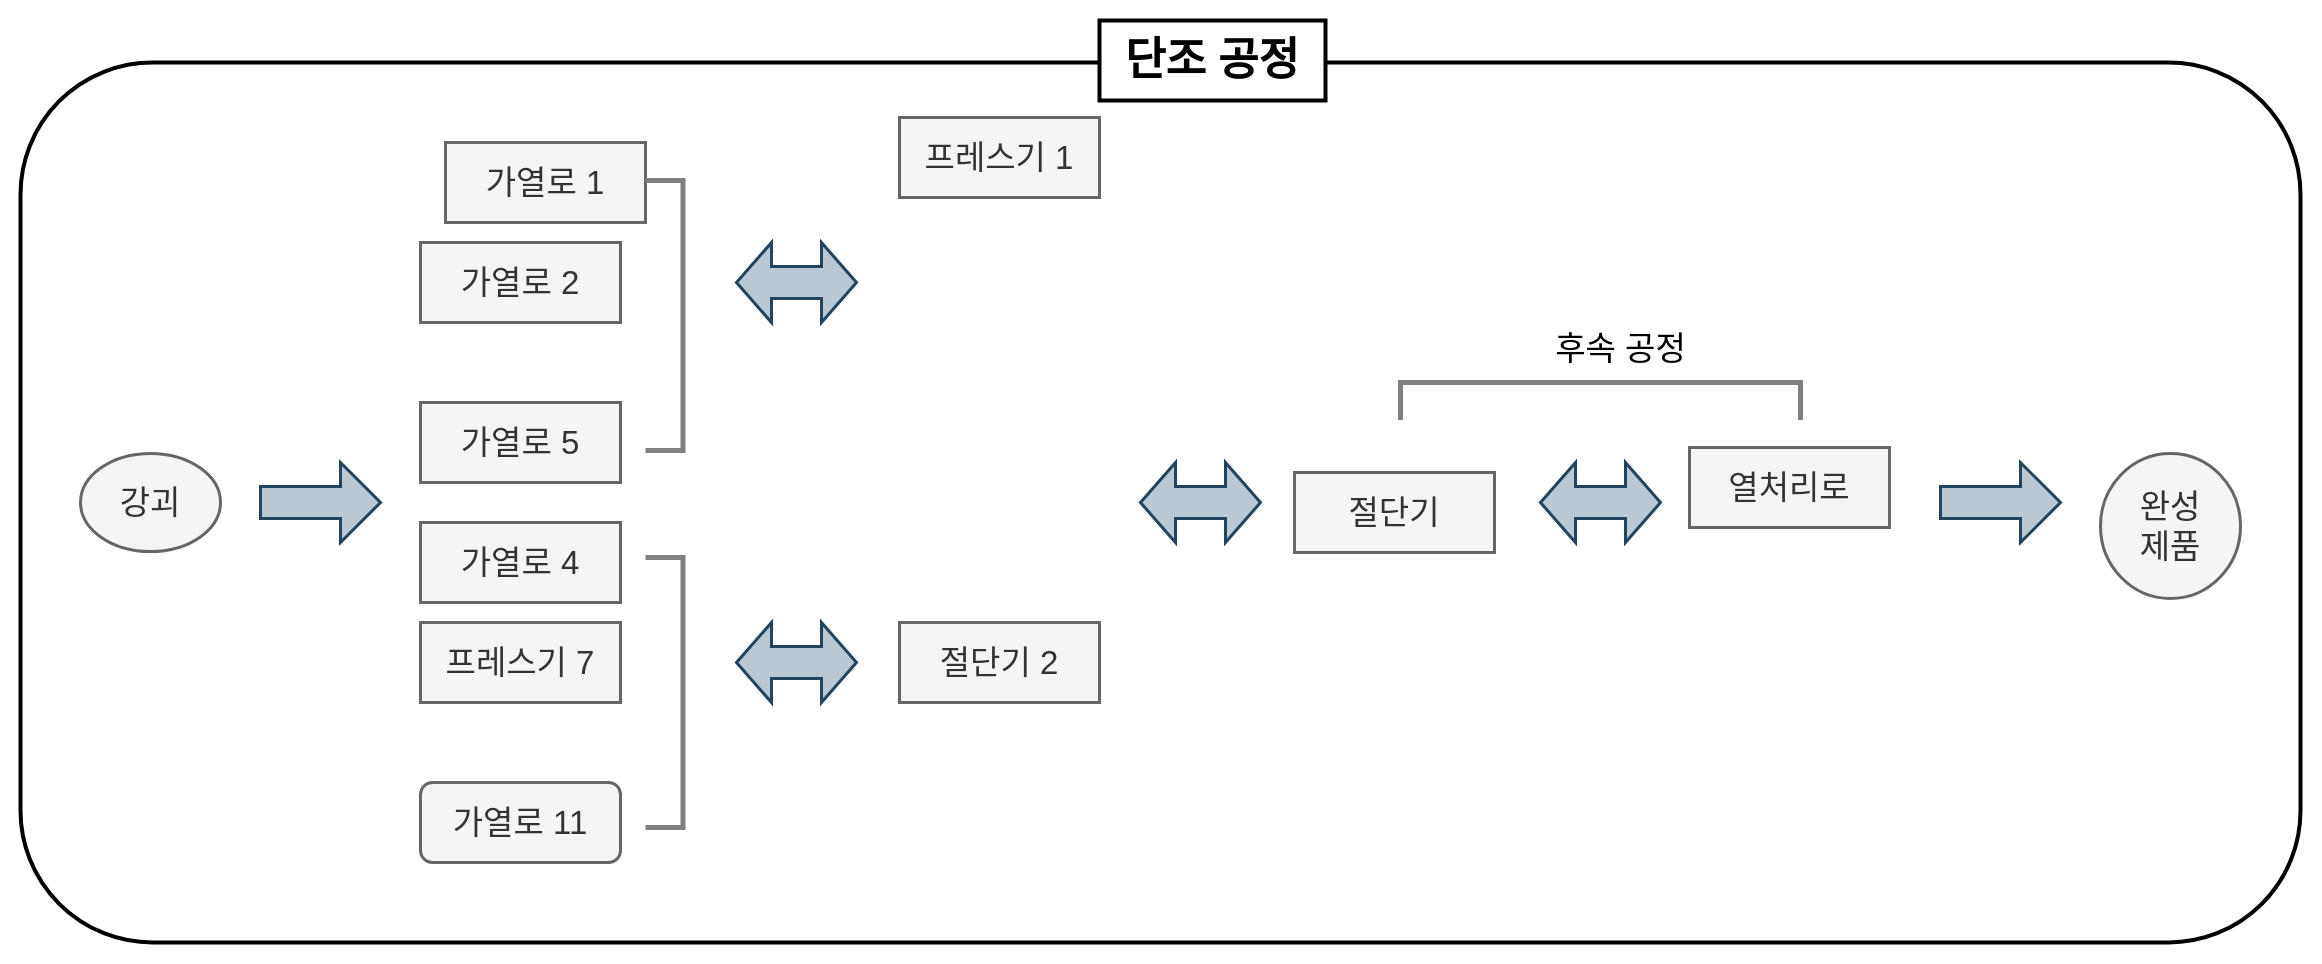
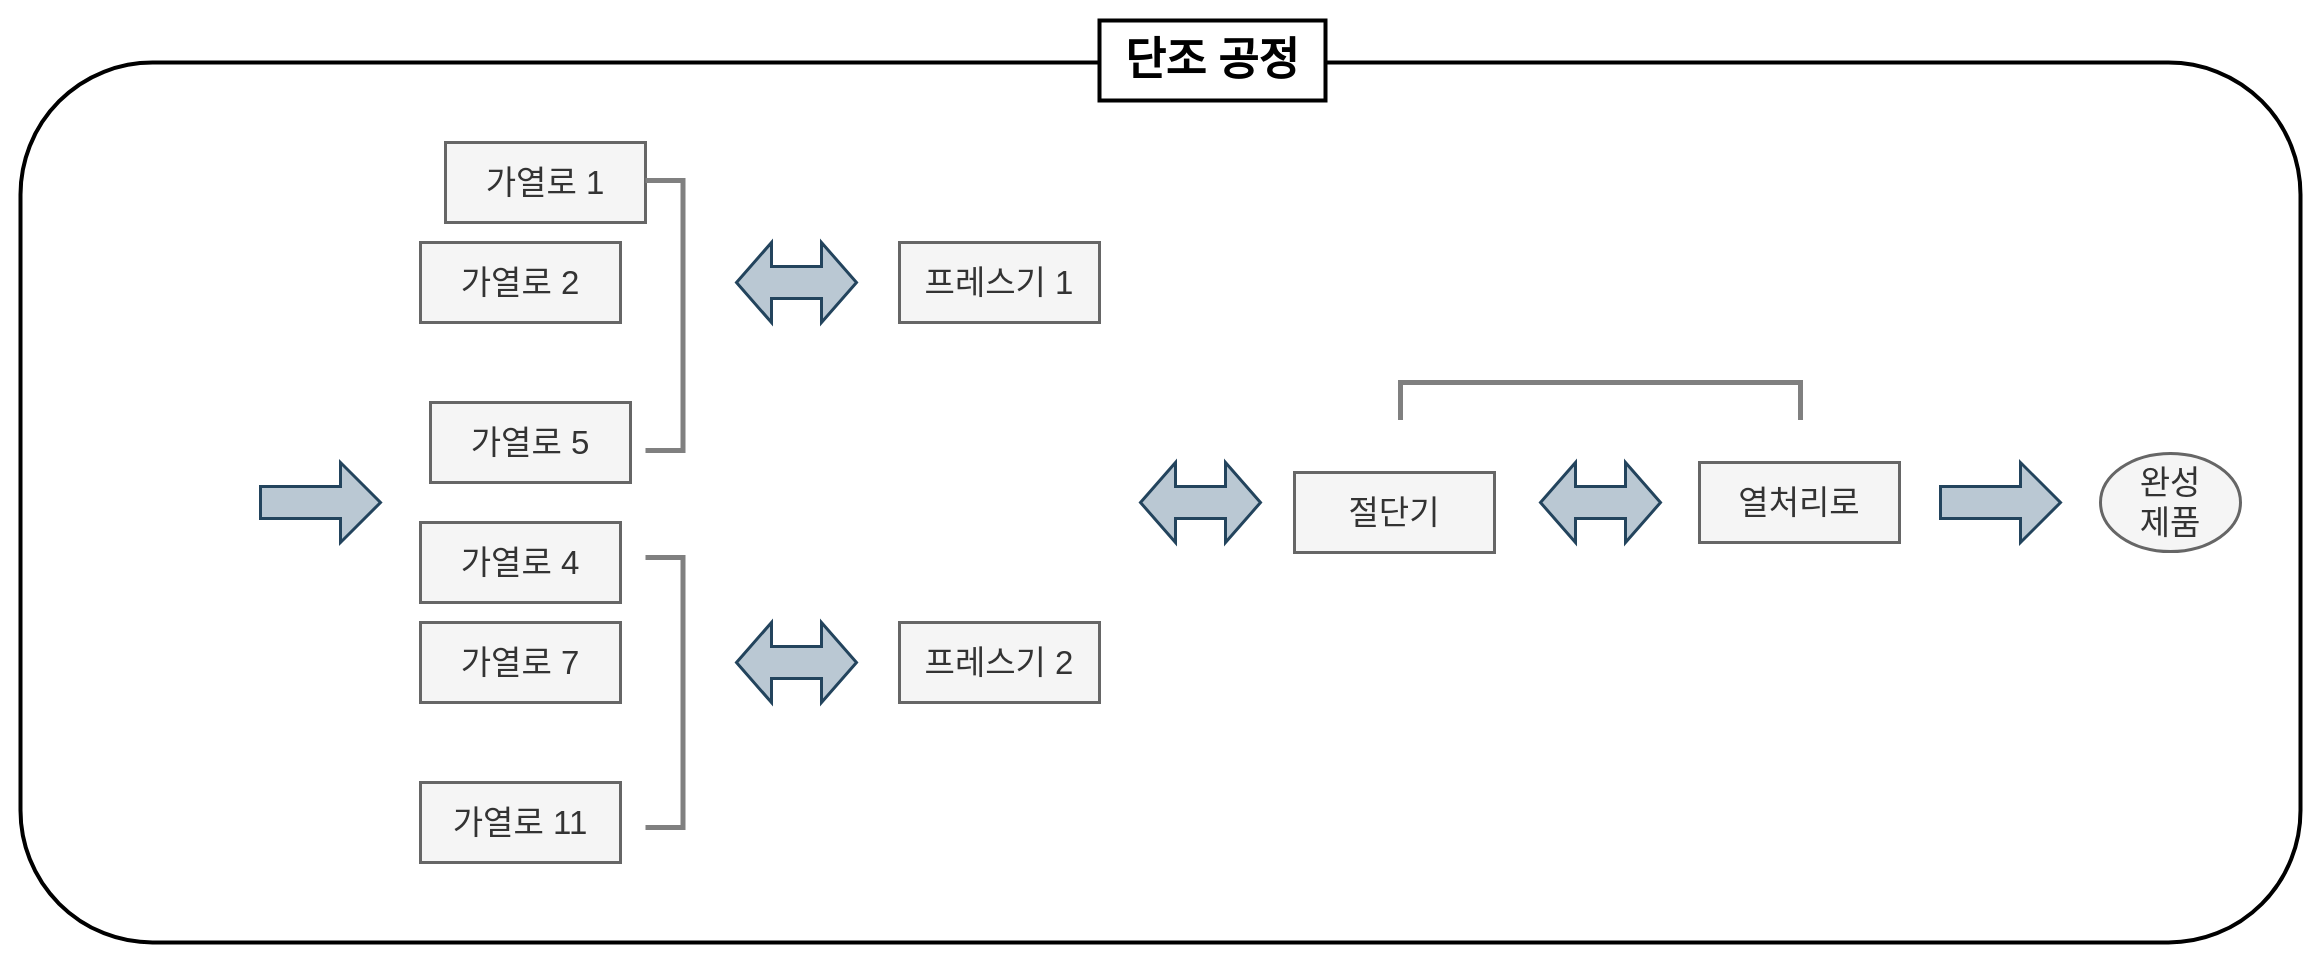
node "프레스기 1": moved (1000, 158) -> (1000, 283)
node "후속 공정": removed
node "가열로 5": moved (521, 443) -> (531, 443)
node "열처리로": moved (1790, 488) -> (1800, 503)
node "강괴": removed
node "완성제품": size 140x145 -> 140x98
node "프레스기 7": label "프레스기 7" -> "가열로 7"
node "절단기 2": label "절단기 2" -> "프레스기 2"
node "가열로 11": shape rounded rectangle -> rectangle
